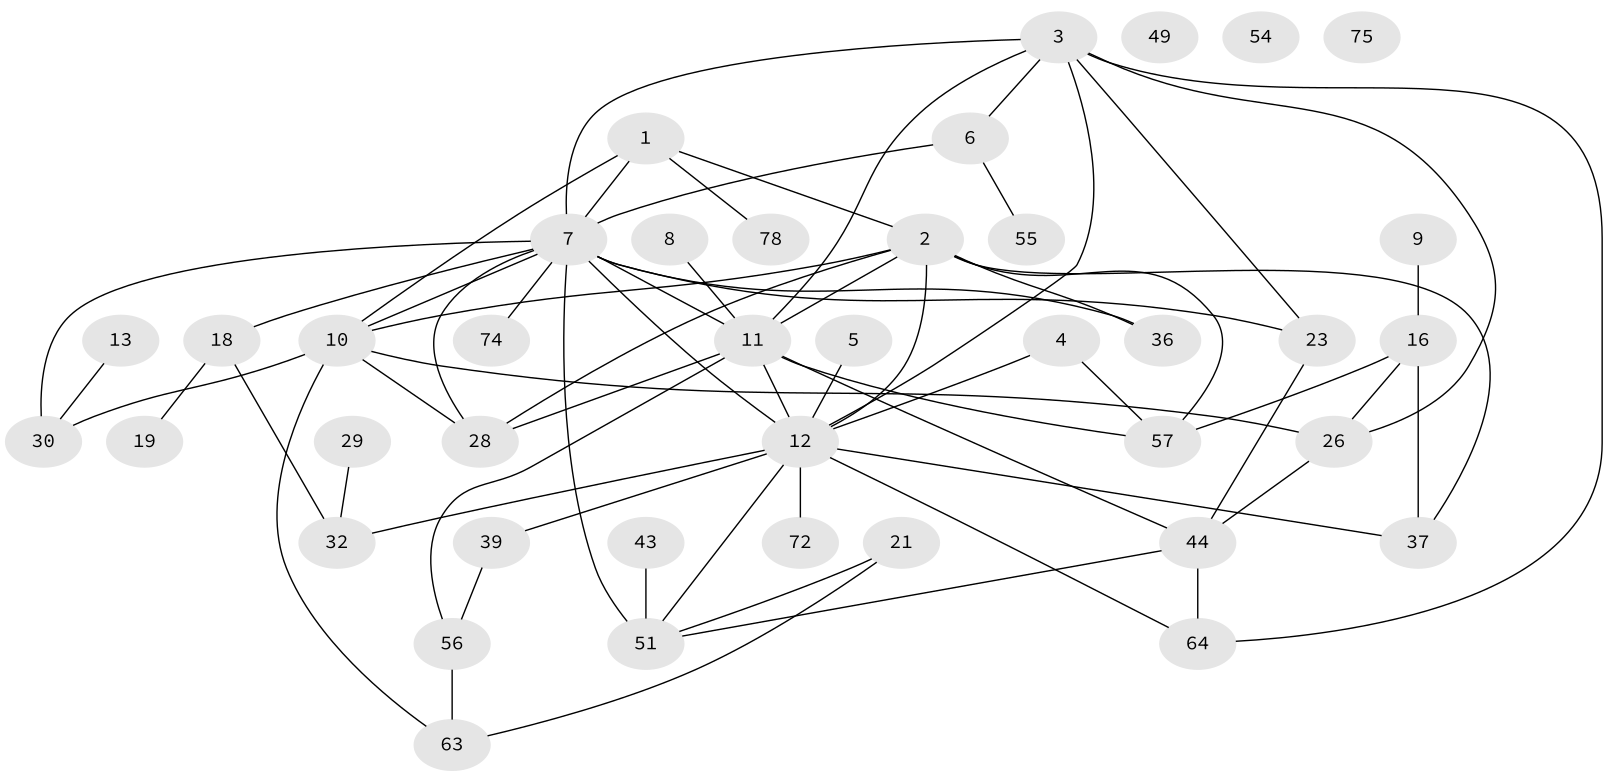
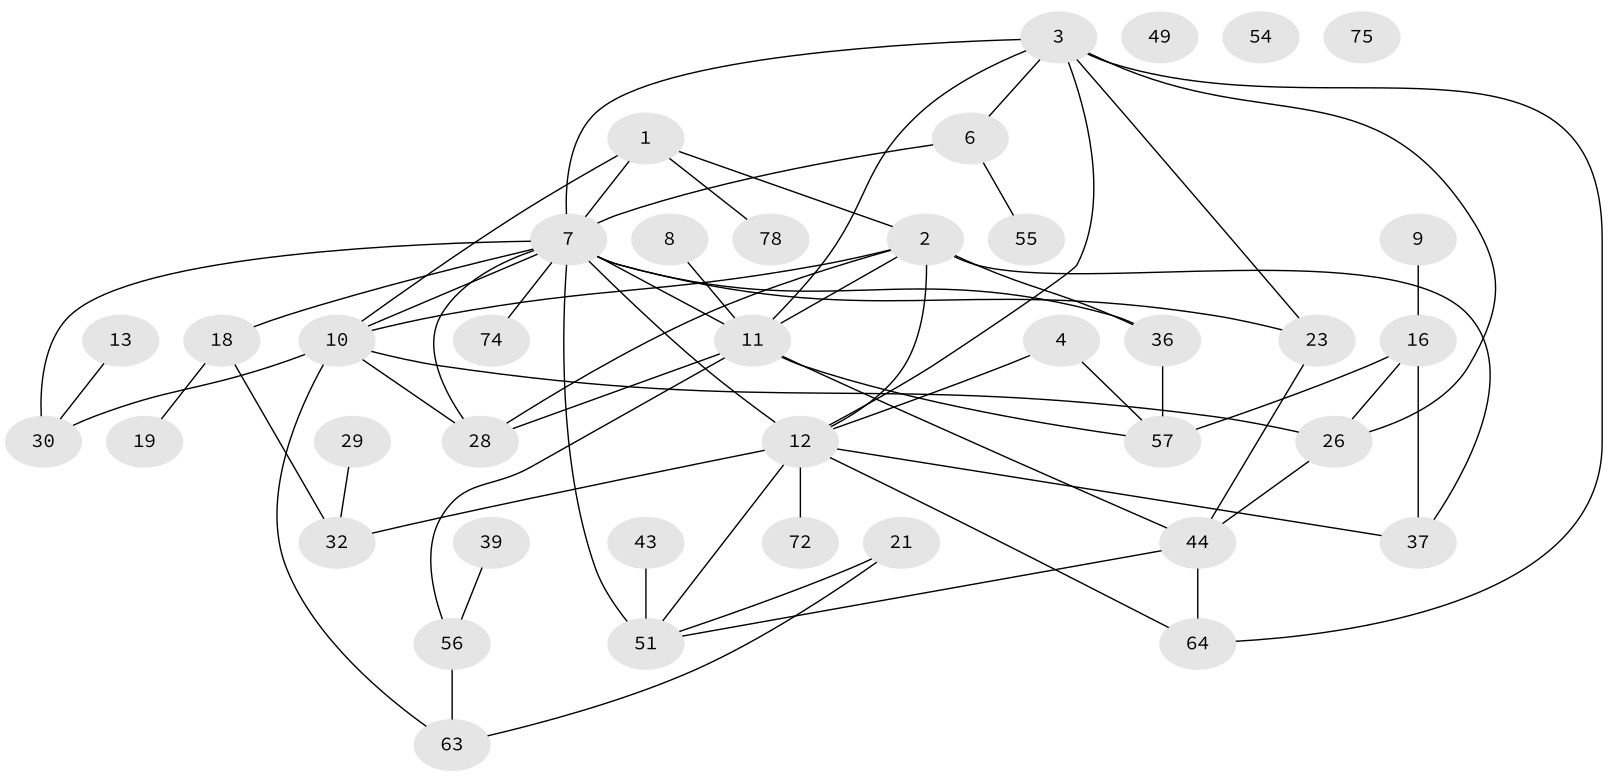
edge "2" -- "57": now "36" -- "57"
node "5": removed
edge "11" -- "12": removed
edge "12" -- "39": removed
